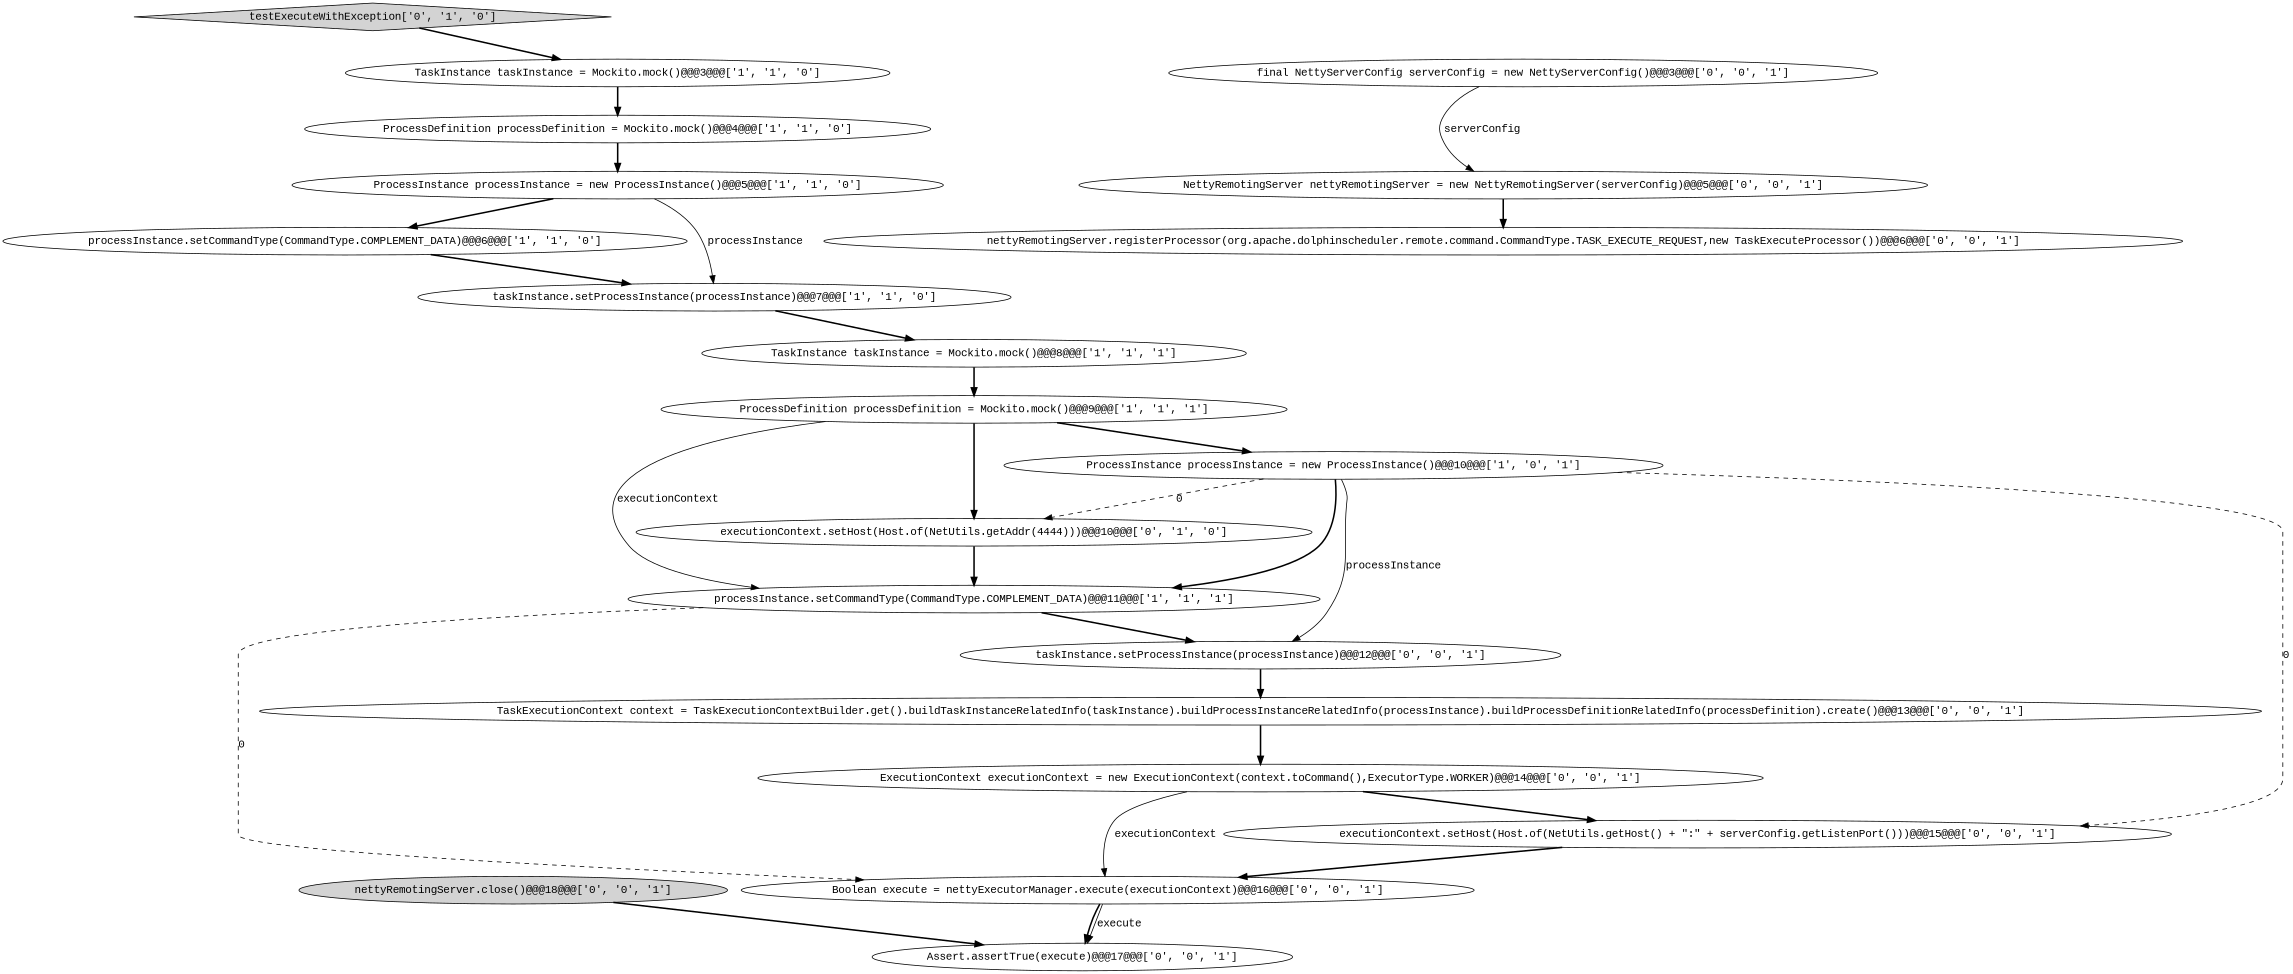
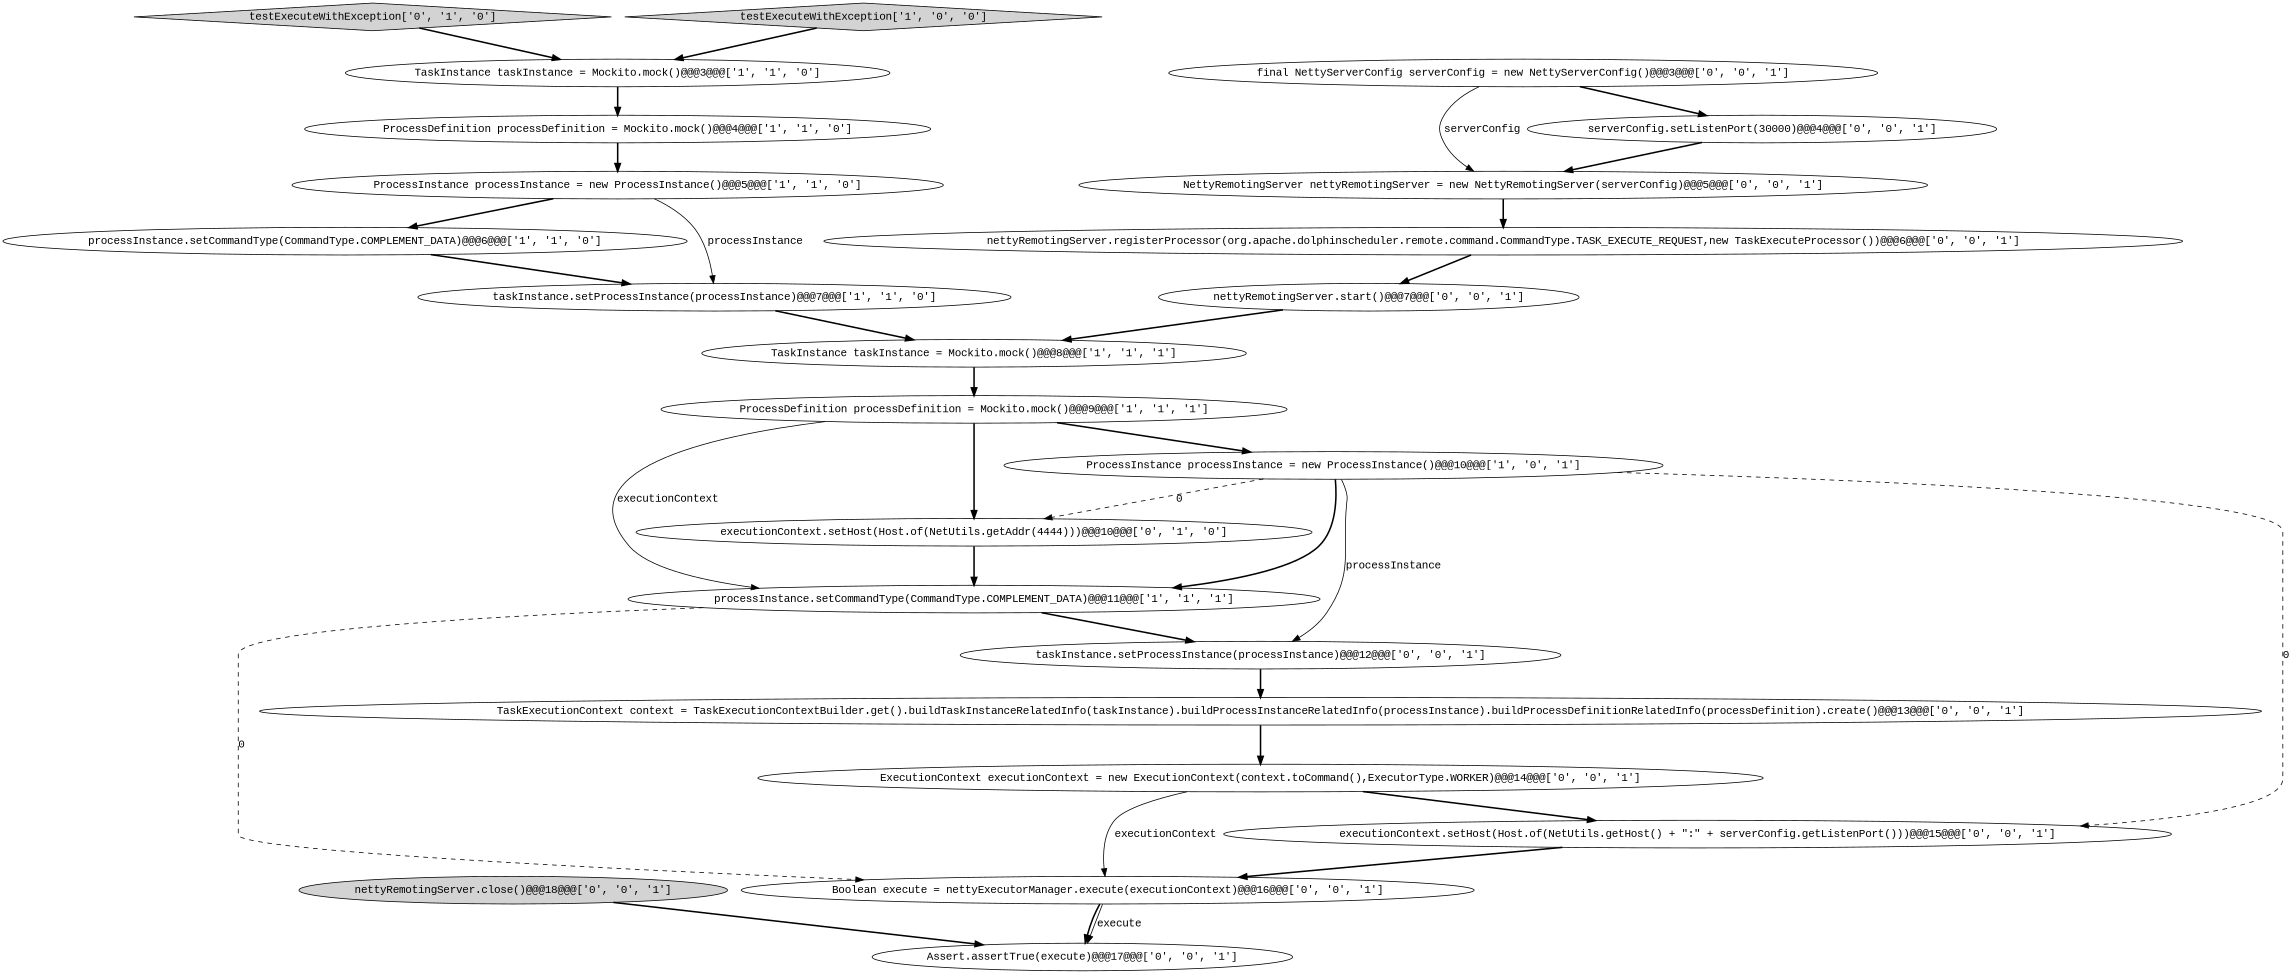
node "testExecuteWithException['1', '0', '0']": added
node "serverConfig.setListenPort(30000)@@@4@@@['0', '0', '1']": added
node "nettyRemotingServer.start()@@@7@@@['0', '0', '1']": added
